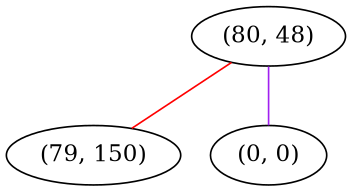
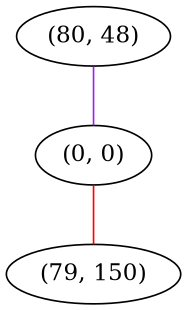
edge "(80, 48)" -- "(79, 150)": now "(0, 0)" -- "(79, 150)"
